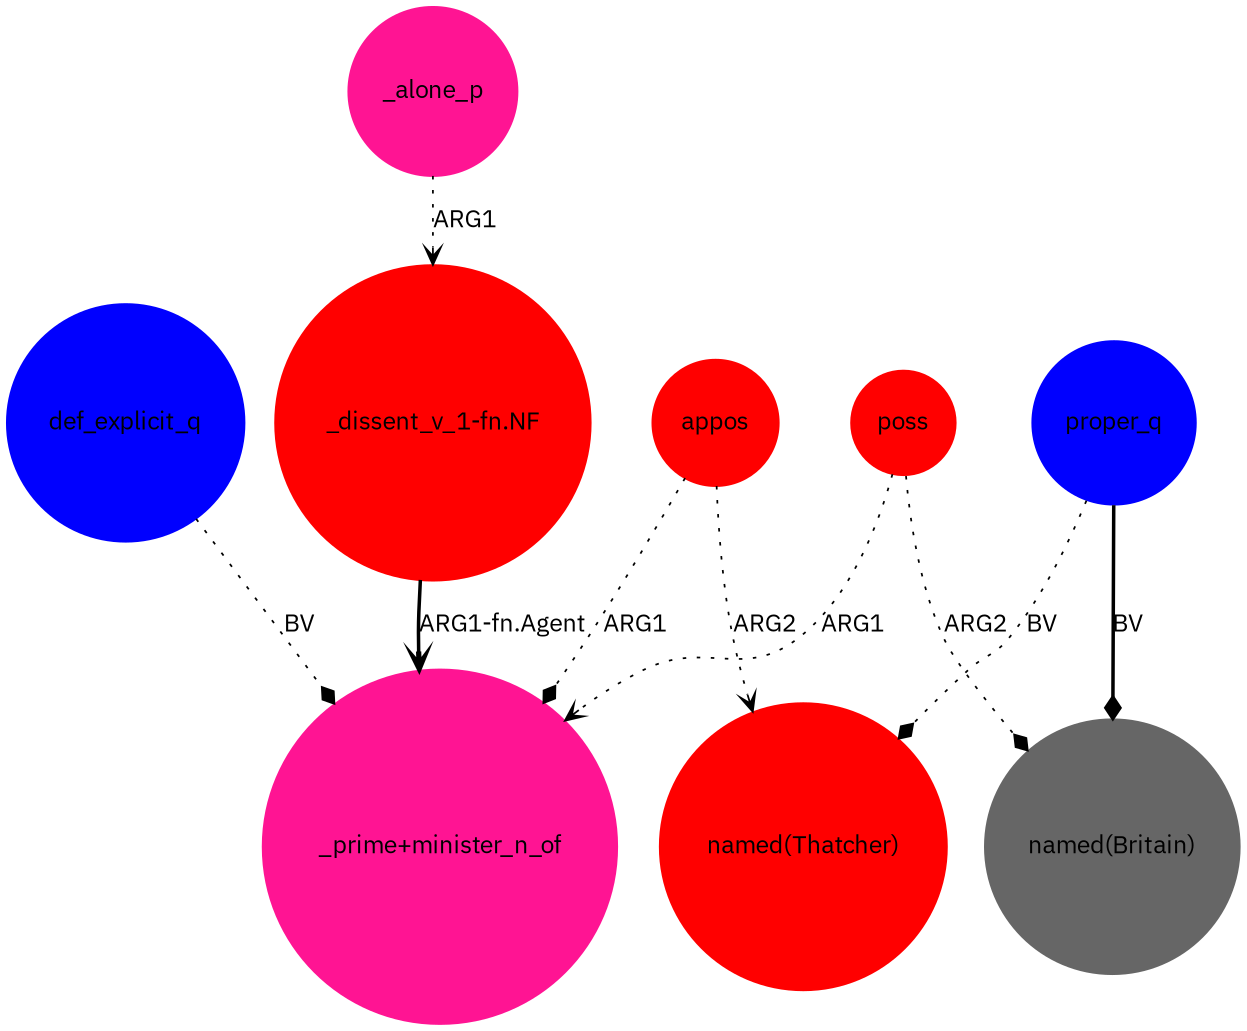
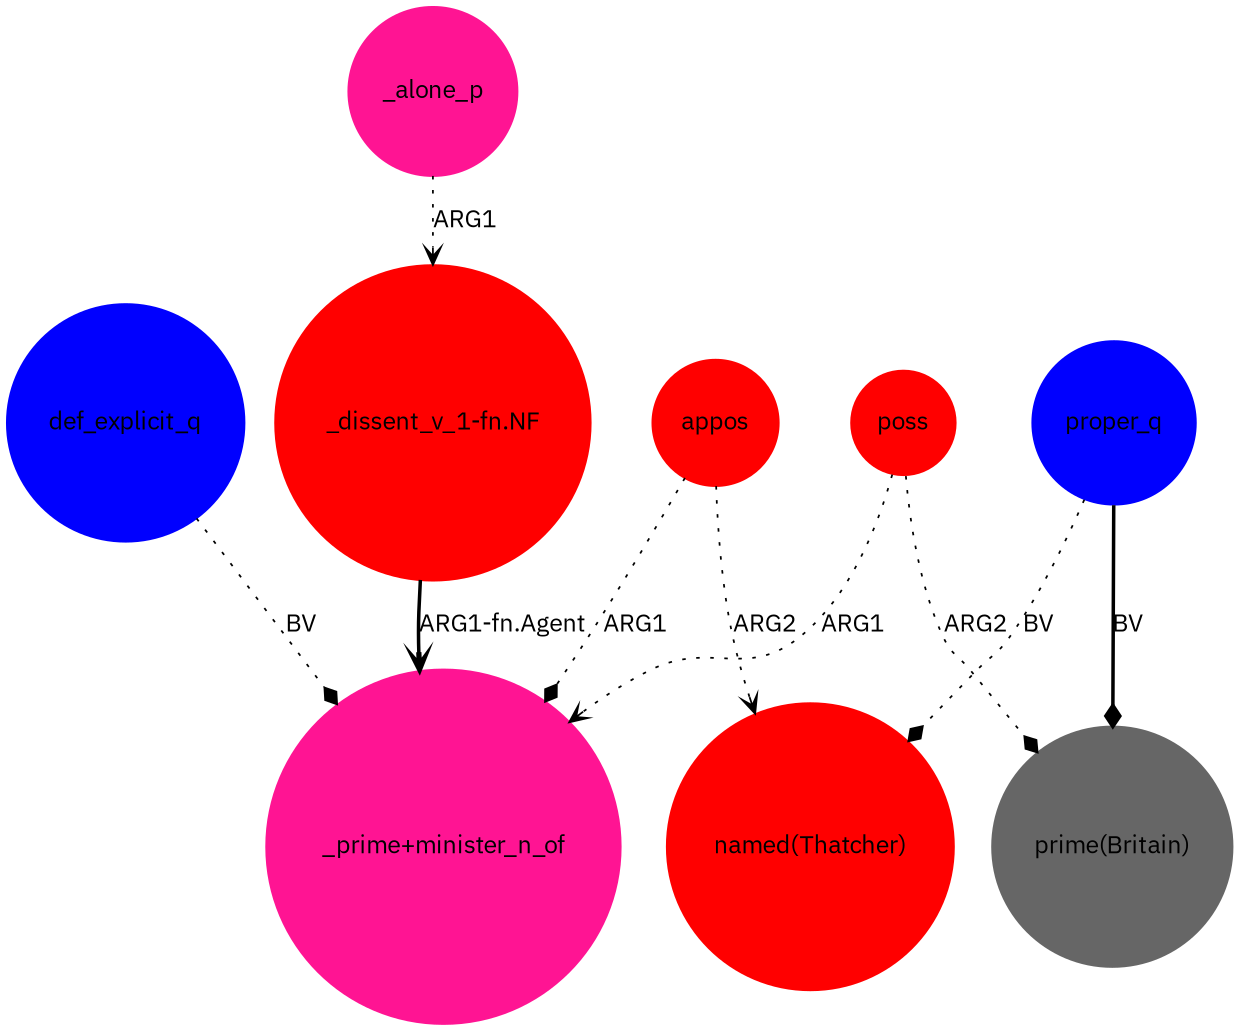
node "named(Britain)": label "named(Britain)" -> "prime(Britain)"
